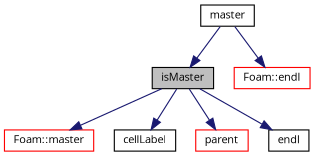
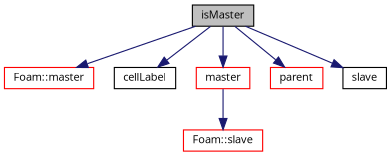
node "master": color black -> red
edge "master" -> "isMaster": reversed
node "Foam::endl": label "Foam::endl" -> "Foam::slave"
node "endl": label "endl" -> "slave"
